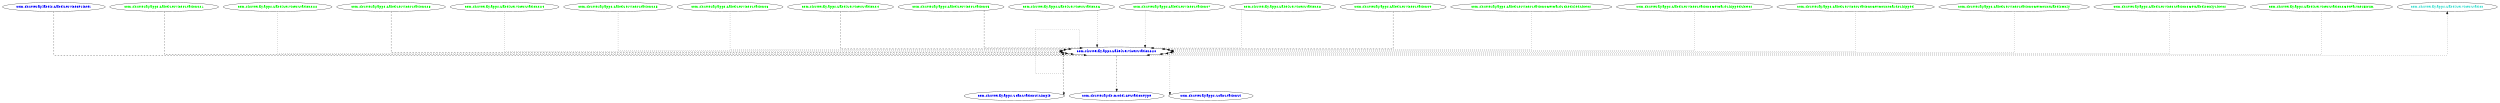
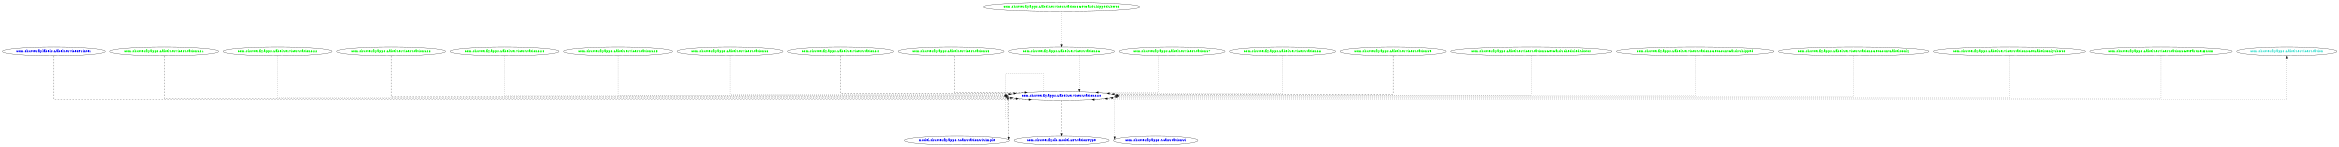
edge "com.shutterfly.apps.LabelServicesStation$GetCardShippedSbNos" -> "com.shutterfly.apps.LabelServicesStation$20": now "com.shutterfly.apps.LabelServicesStation$GetCardShippedSbNos" -> "com.shutterfly.apps.LabelServicesStation$6"
node "com.shutterfly.apps.ScanStationUiSimple": label "com.shutterfly.apps.ScanStationUiSimple" -> "model.shutterfly.apps.ScanStationUiSimple"
